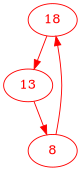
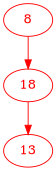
edge "13" -> "8": removed
